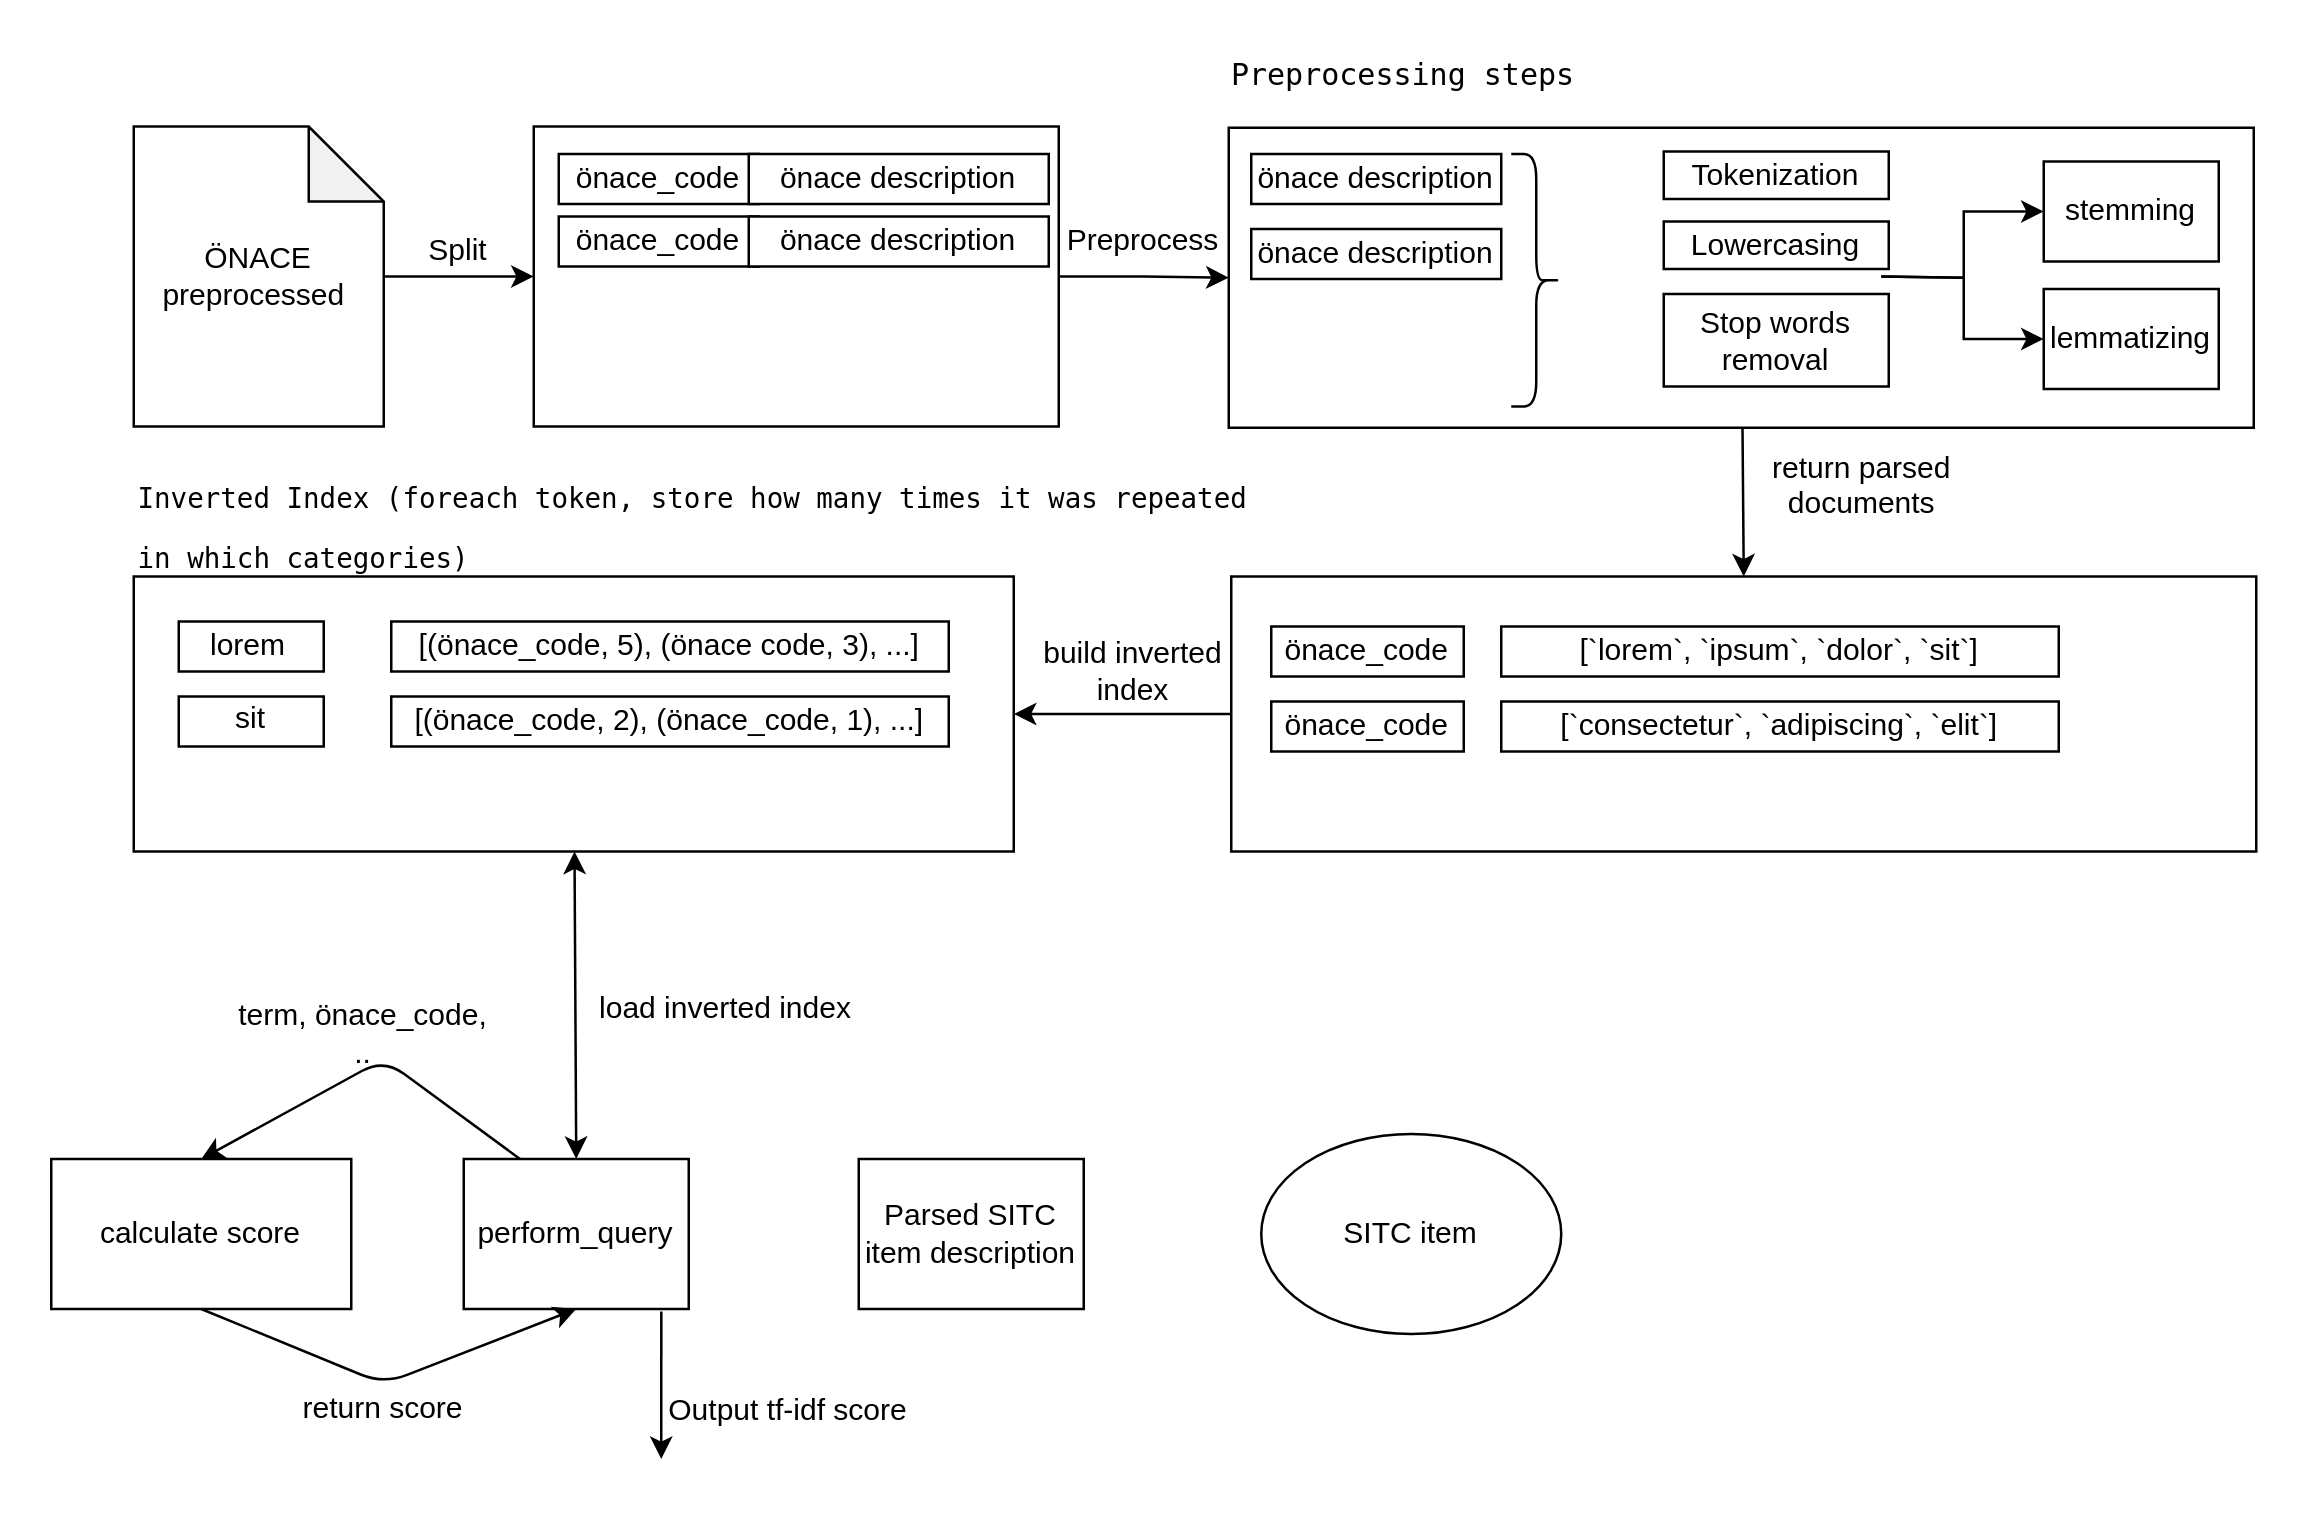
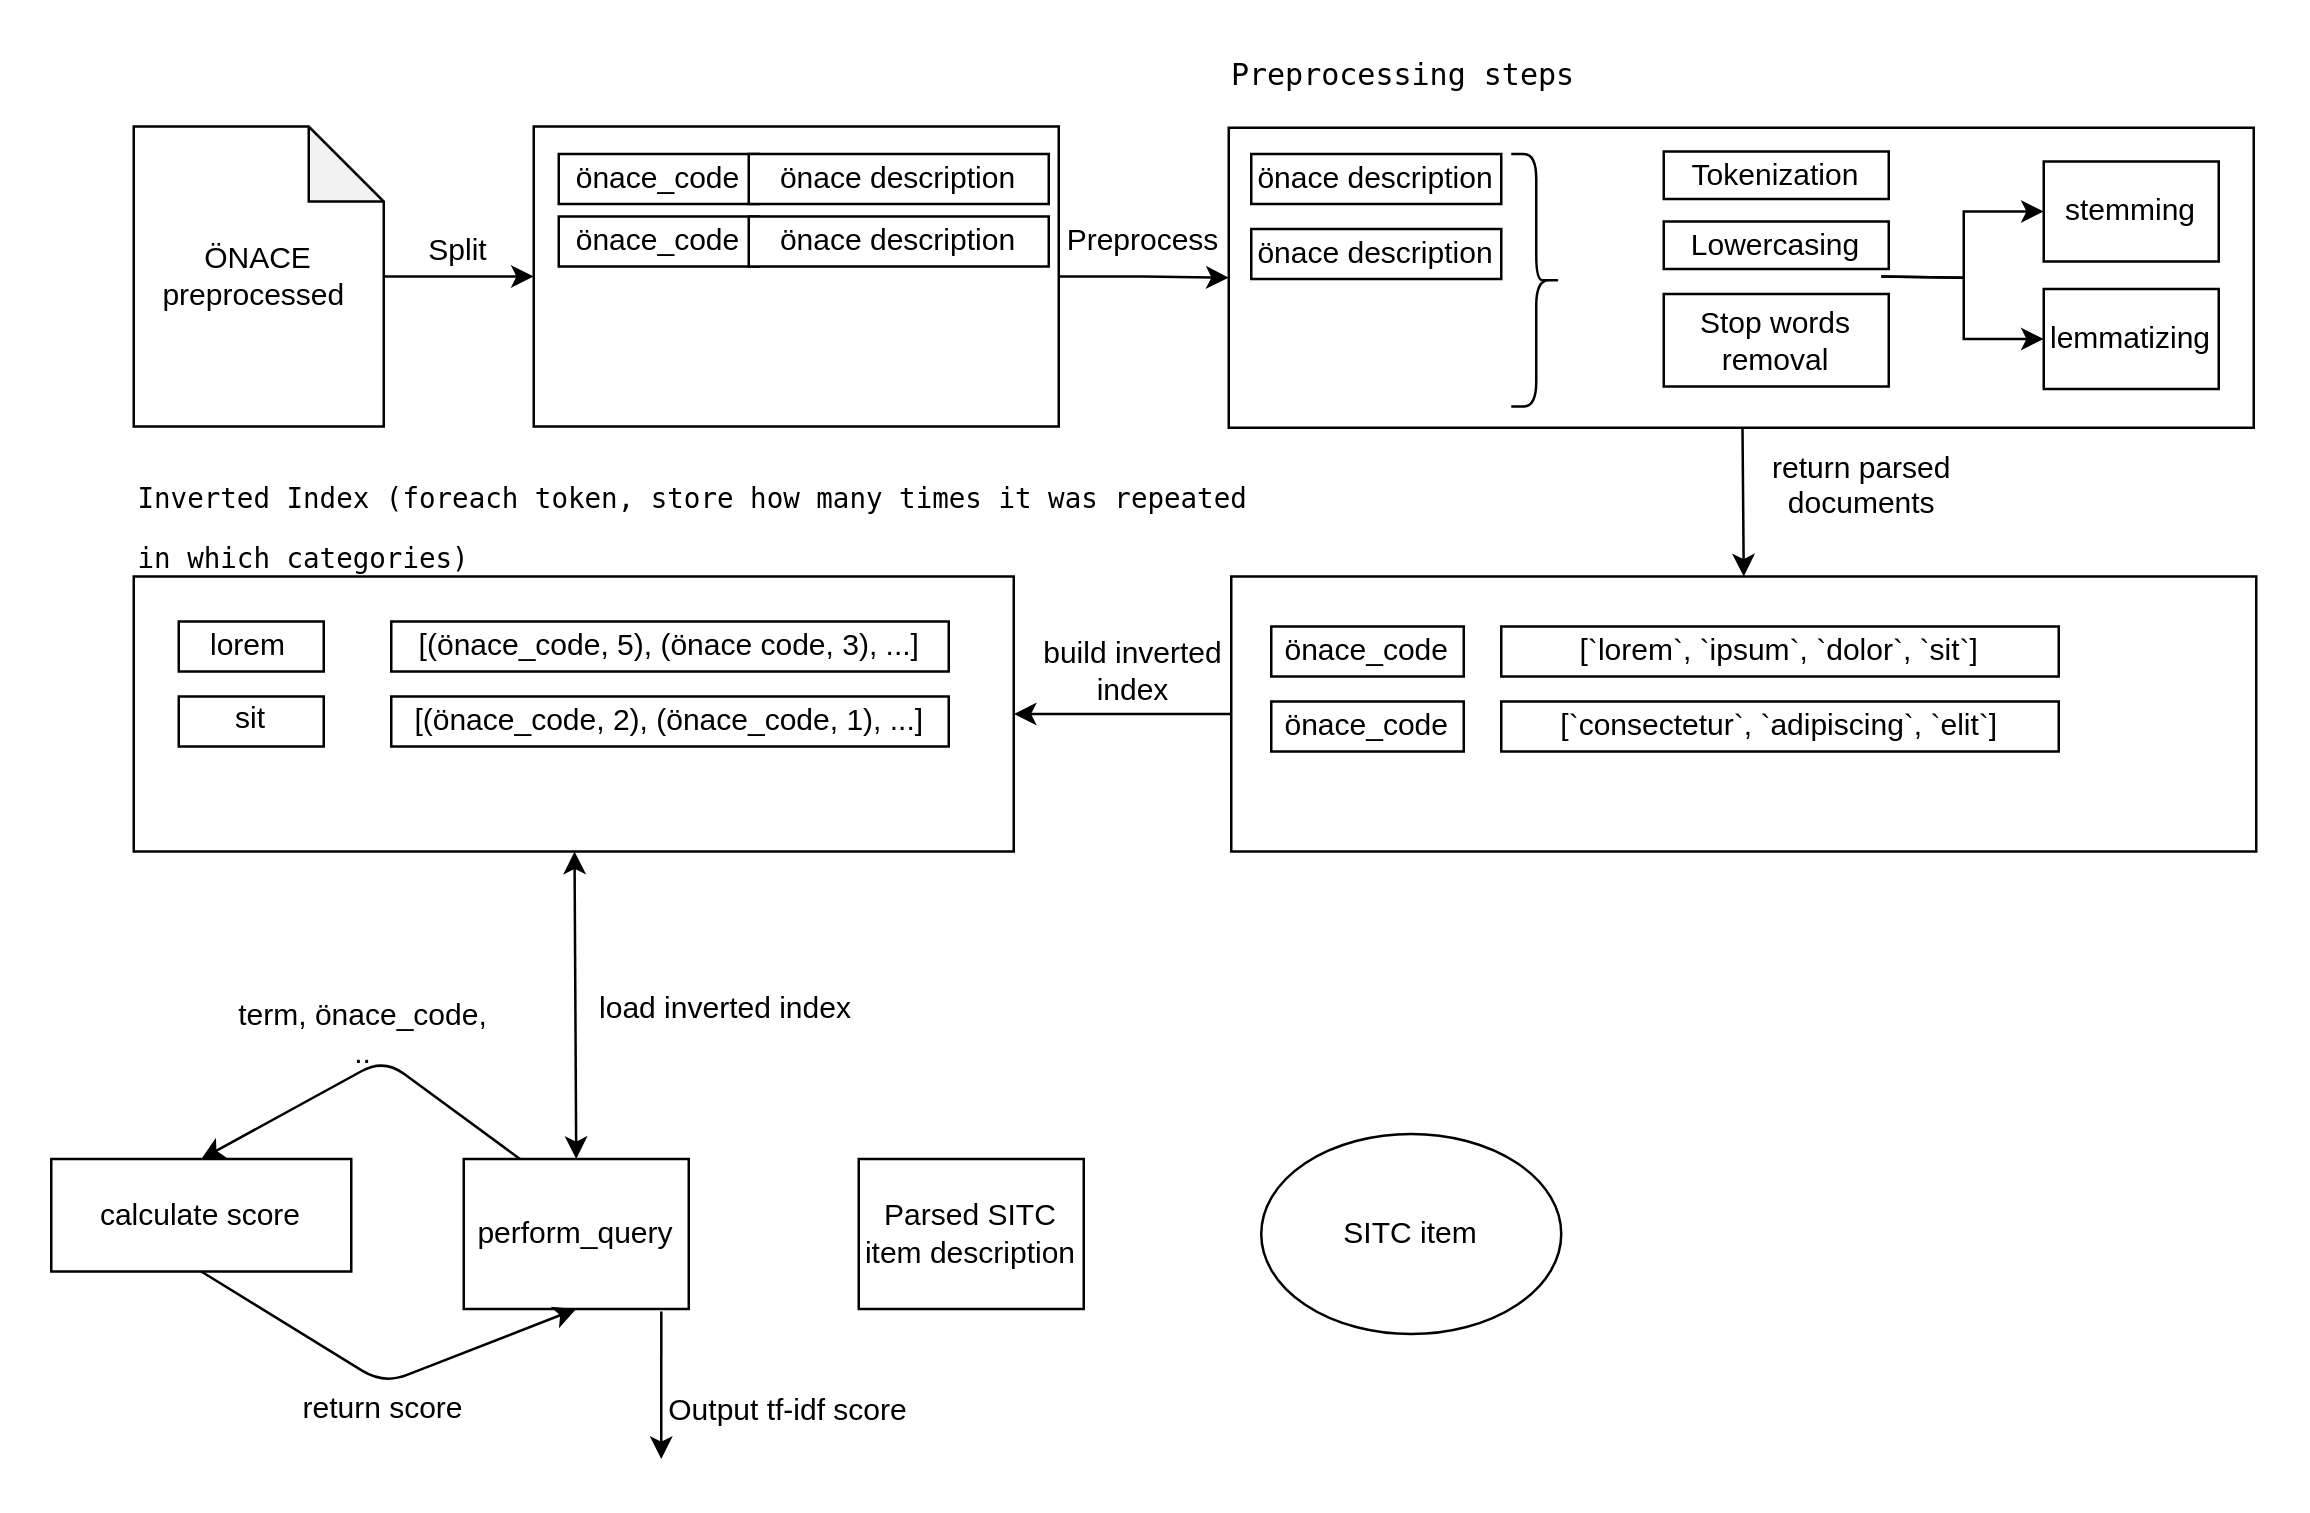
node "calculate score": size 300x150 -> 300x113
